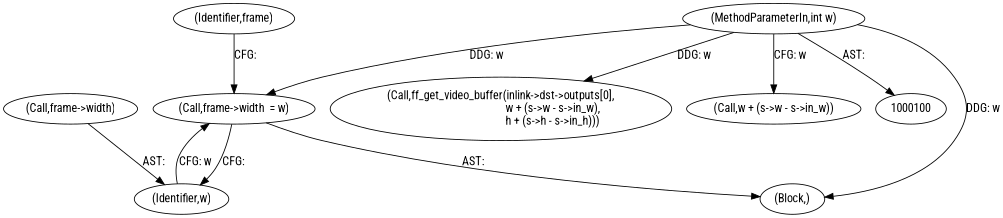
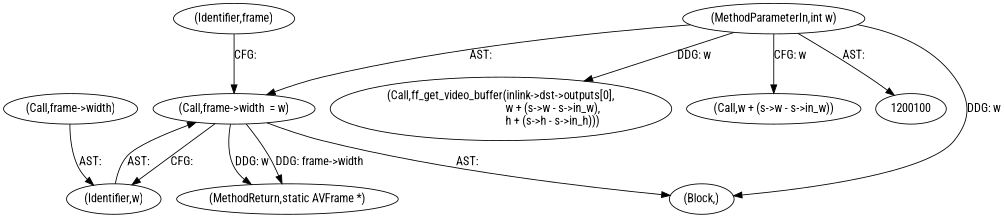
edge "(MethodParameterIn,int w)" -> "(Call,frame->width  = w)": label "DDG: w" -> "AST: "
node "1000100": label "1000100" -> "1200100"
edge "(Identifier,w)" -> "(Call,frame->width  = w)": label "CFG: w" -> "AST: "
node "(MethodReturn,static AVFrame *)": added
